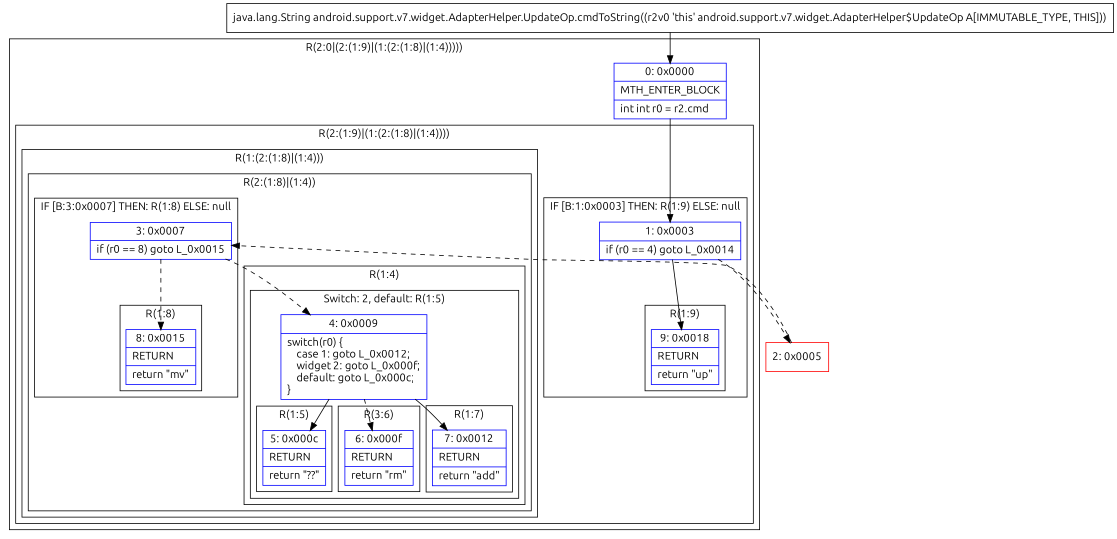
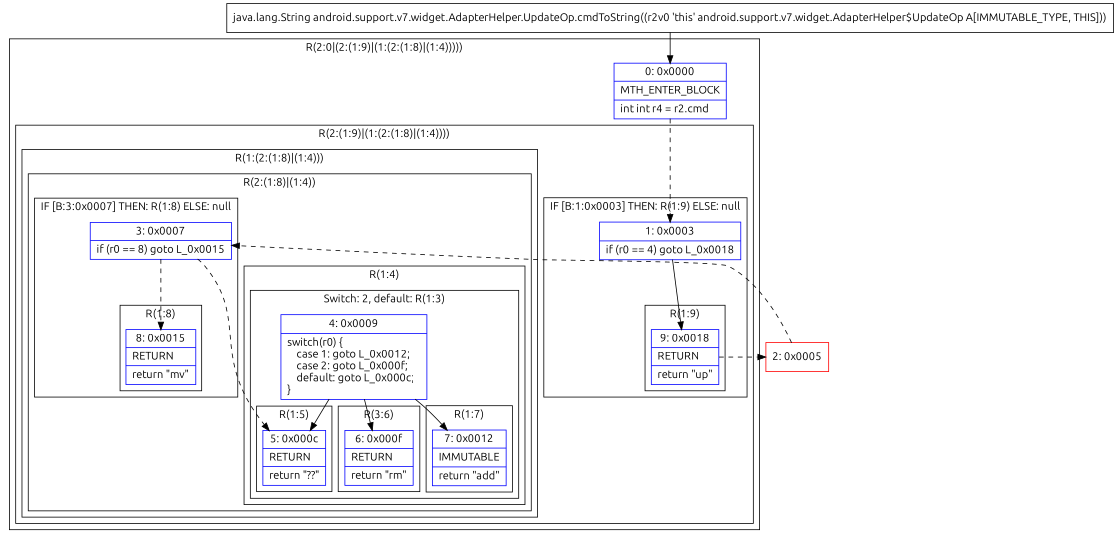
node "0: 0x0000": text "int int r0 = r2.cmd" -> "int int r4 = r2.cmd"
edge "0: 0x0000" -> "1: 0x0003": style solid -> dashed
node "1: 0x0003": text "if (r0 == 4) goto L_0x0014" -> "if (r0 == 4) goto L_0x0018"
edge "3: 0x0007" -> "4: 0x0009": now "3: 0x0007" -> "5: 0x000c"
edge "1: 0x0003" -> "2: 0x0005": now "9: 0x0018" -> "2: 0x0005"
cluster "Switch: 2, default: R(1:5)": label "Switch: 2, default: R(1:5)" -> "Switch: 2, default: R(1:3)"
node "4: 0x0009": text "widget 2: goto L_0x000f;" -> "case 2: goto L_0x000f;"
edge "4: 0x0009" -> "6: 0x000f": style dashed -> solid
node "7: 0x0012": text "RETURN" -> "IMMUTABLE"
